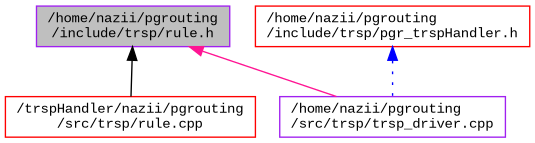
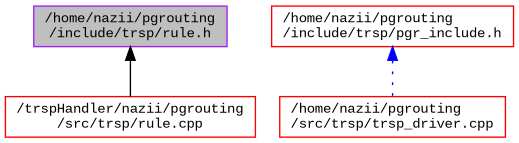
node "/home/nazii/pgrouting /include/trsp/pgr_trspHandler.h": label "/home/nazii/pgrouting /include/trsp/pgr_trspHandler.h" -> "/home/nazii/pgrouting /include/trsp/pgr_include.h"
edge "/home/nazii/pgrouting /src/trsp/trsp_driver.cpp" -> "/home/nazii/pgrouting /include/trsp/rule.h": removed
node "/home/nazii/pgrouting /src/trsp/trsp_driver.cpp": color purple -> red
